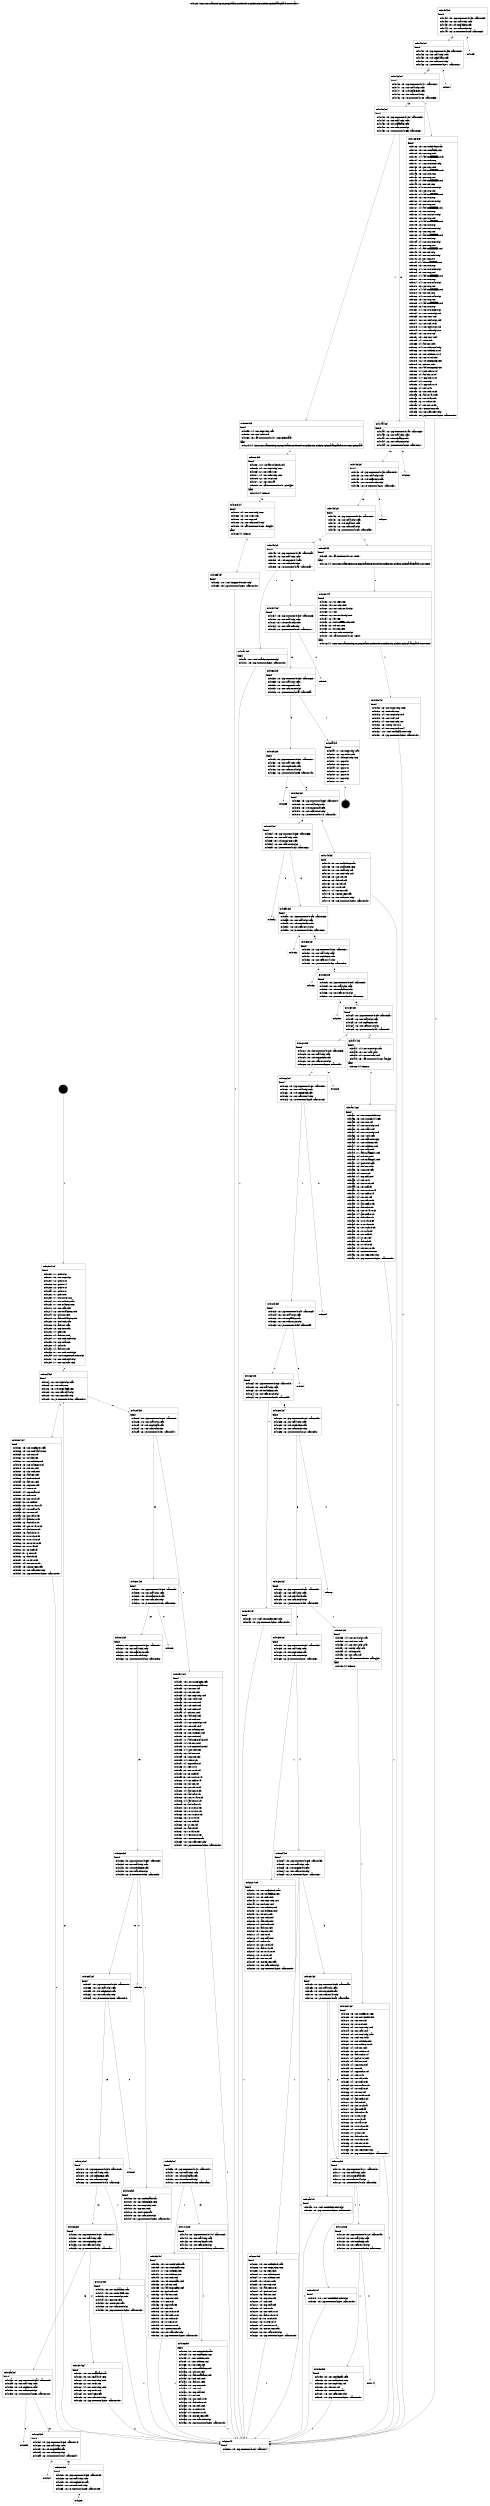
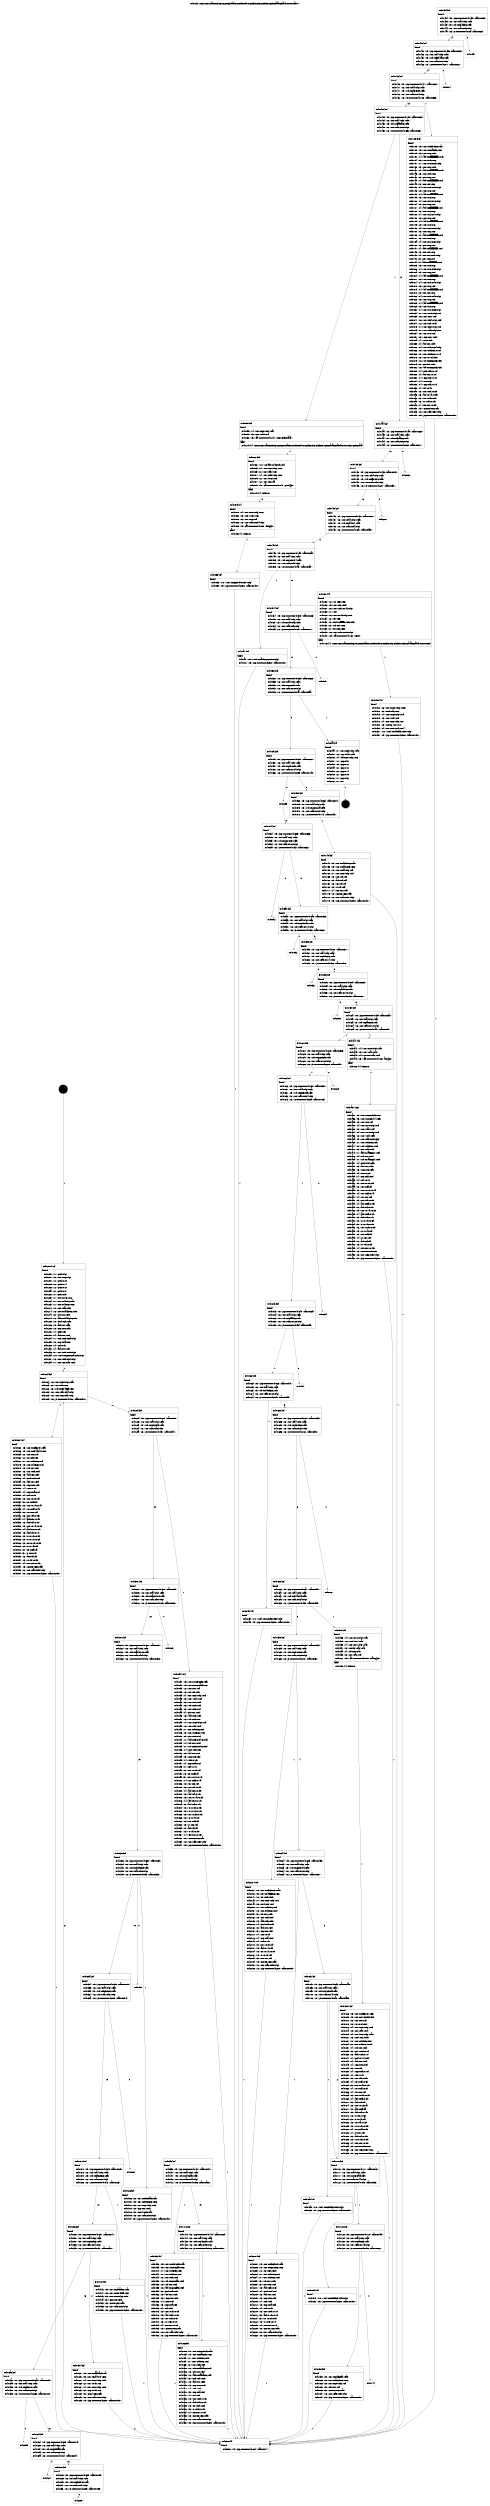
node "0x401cdb [5]": removed
edge "0x401568 [28]" -> "0x401584 [28]": now "0x402295" -> "0x401584 [28]"
edge "0x4016d4 [28]" -> "0x402300 [5]": now "0x402137 [100]" -> "0x402300 [5]"
